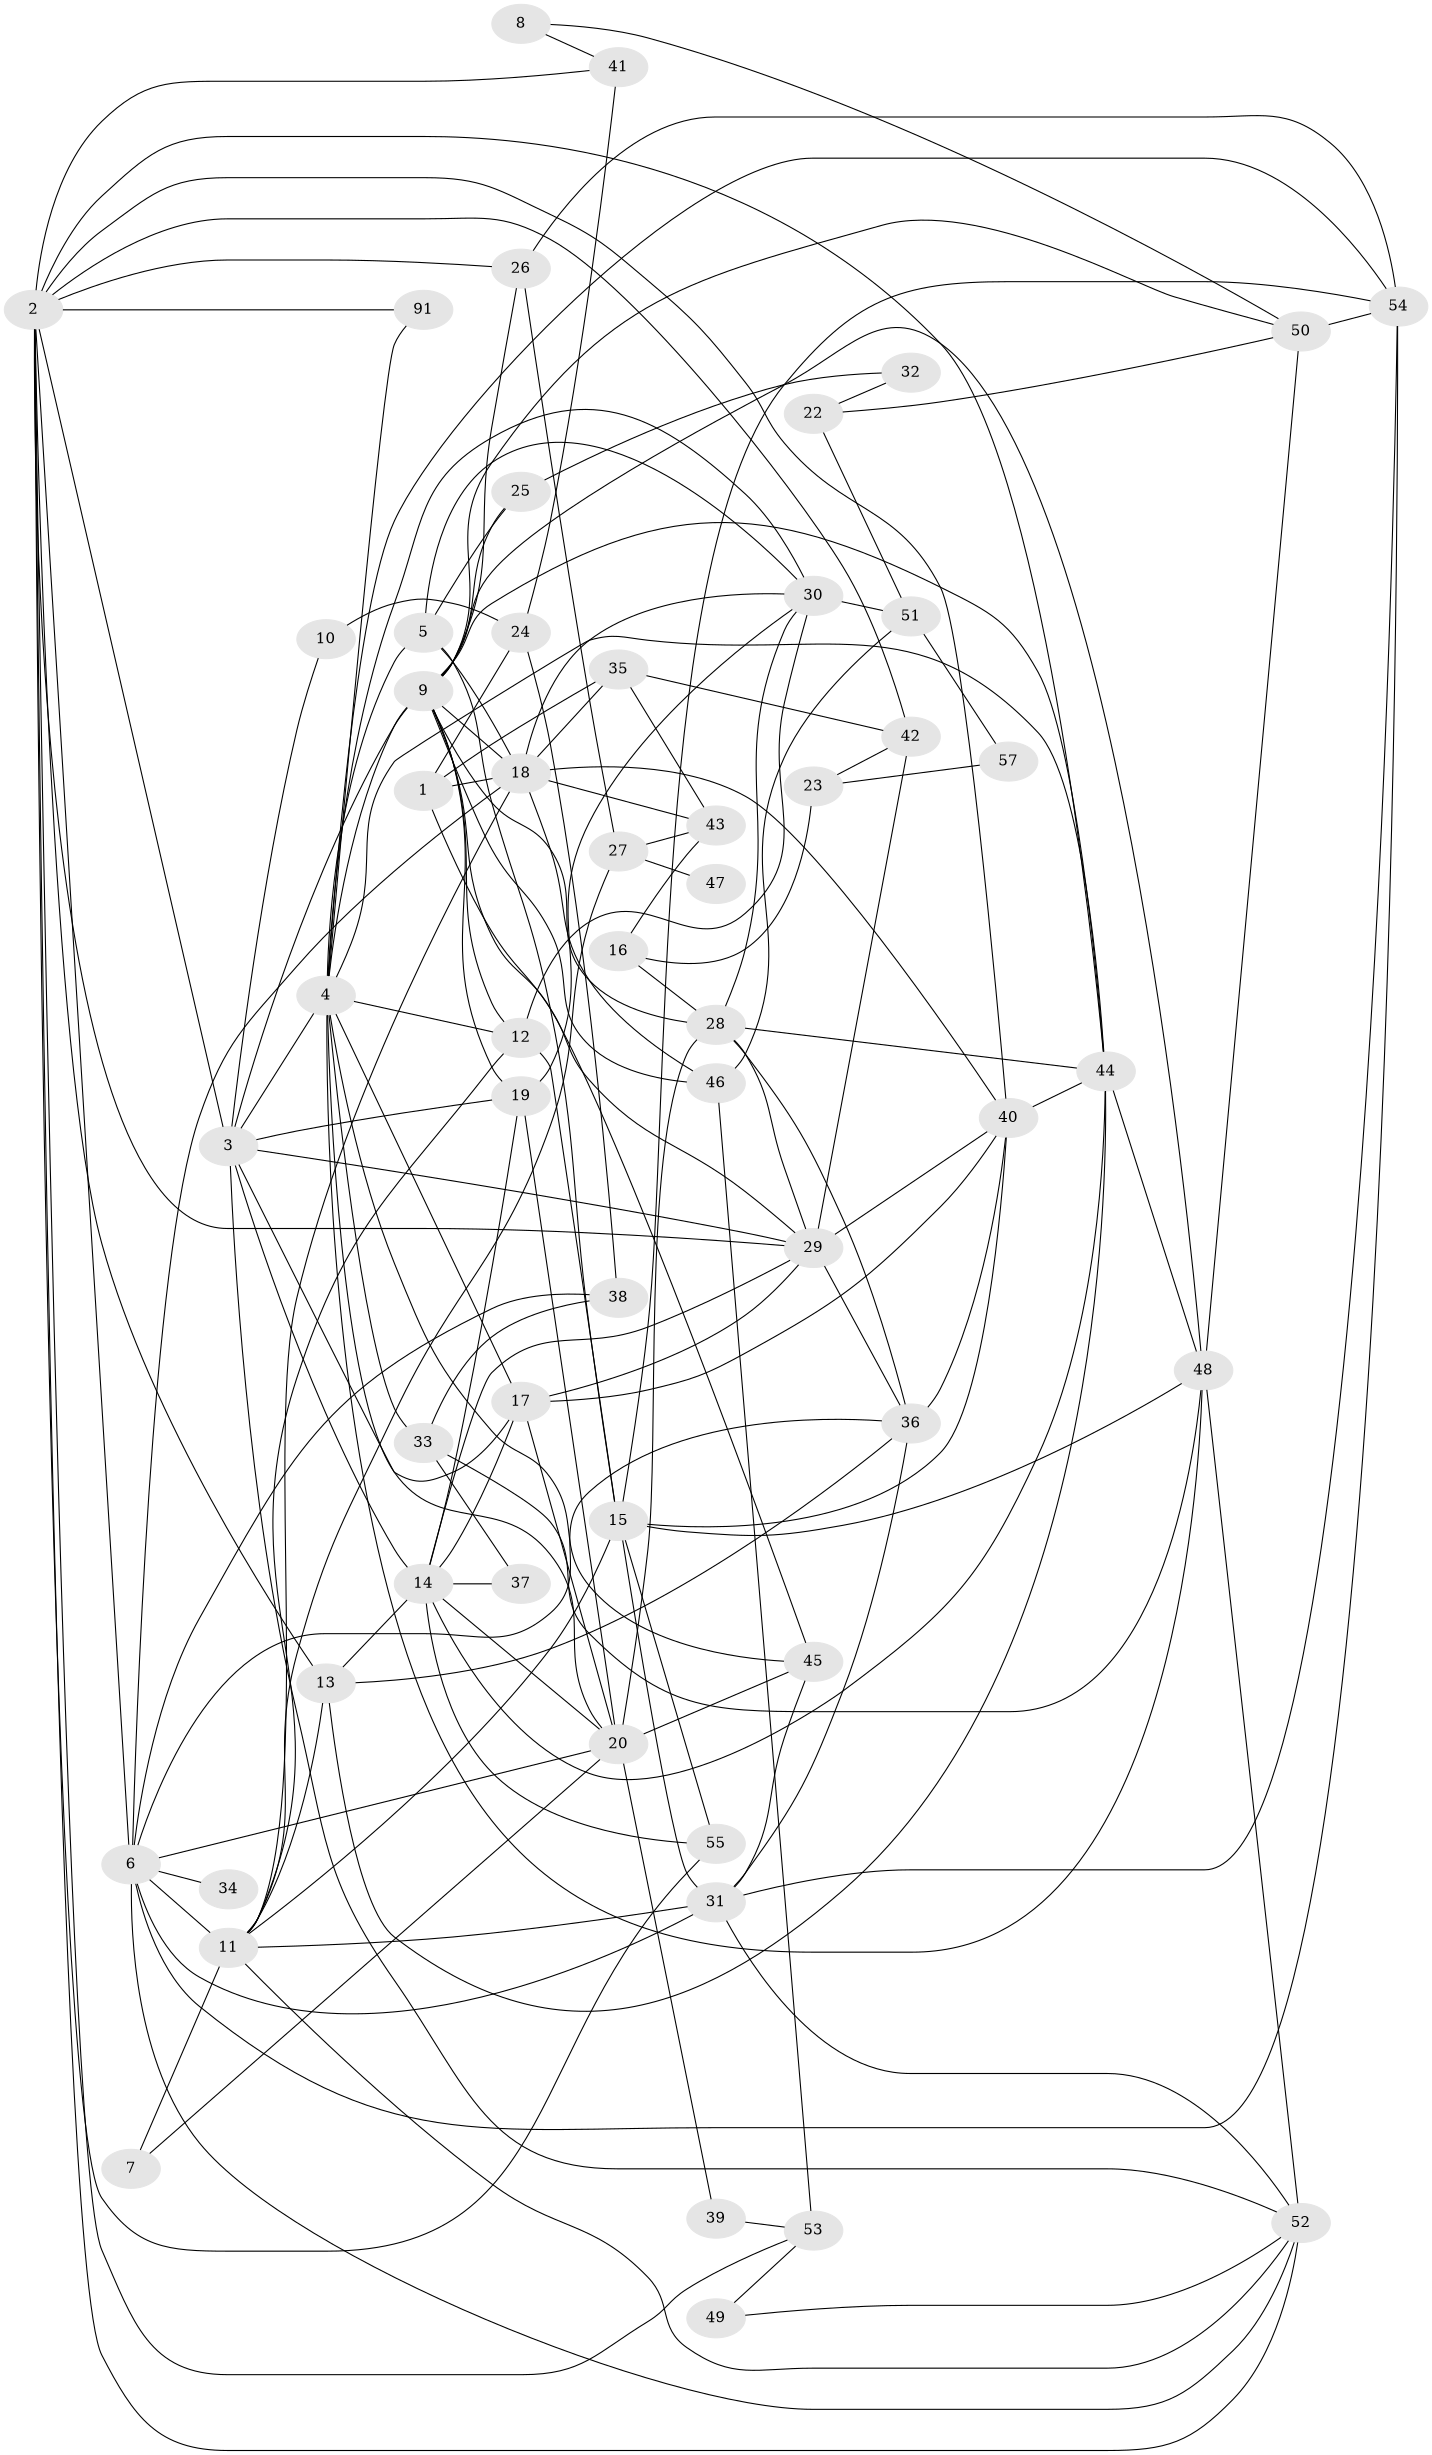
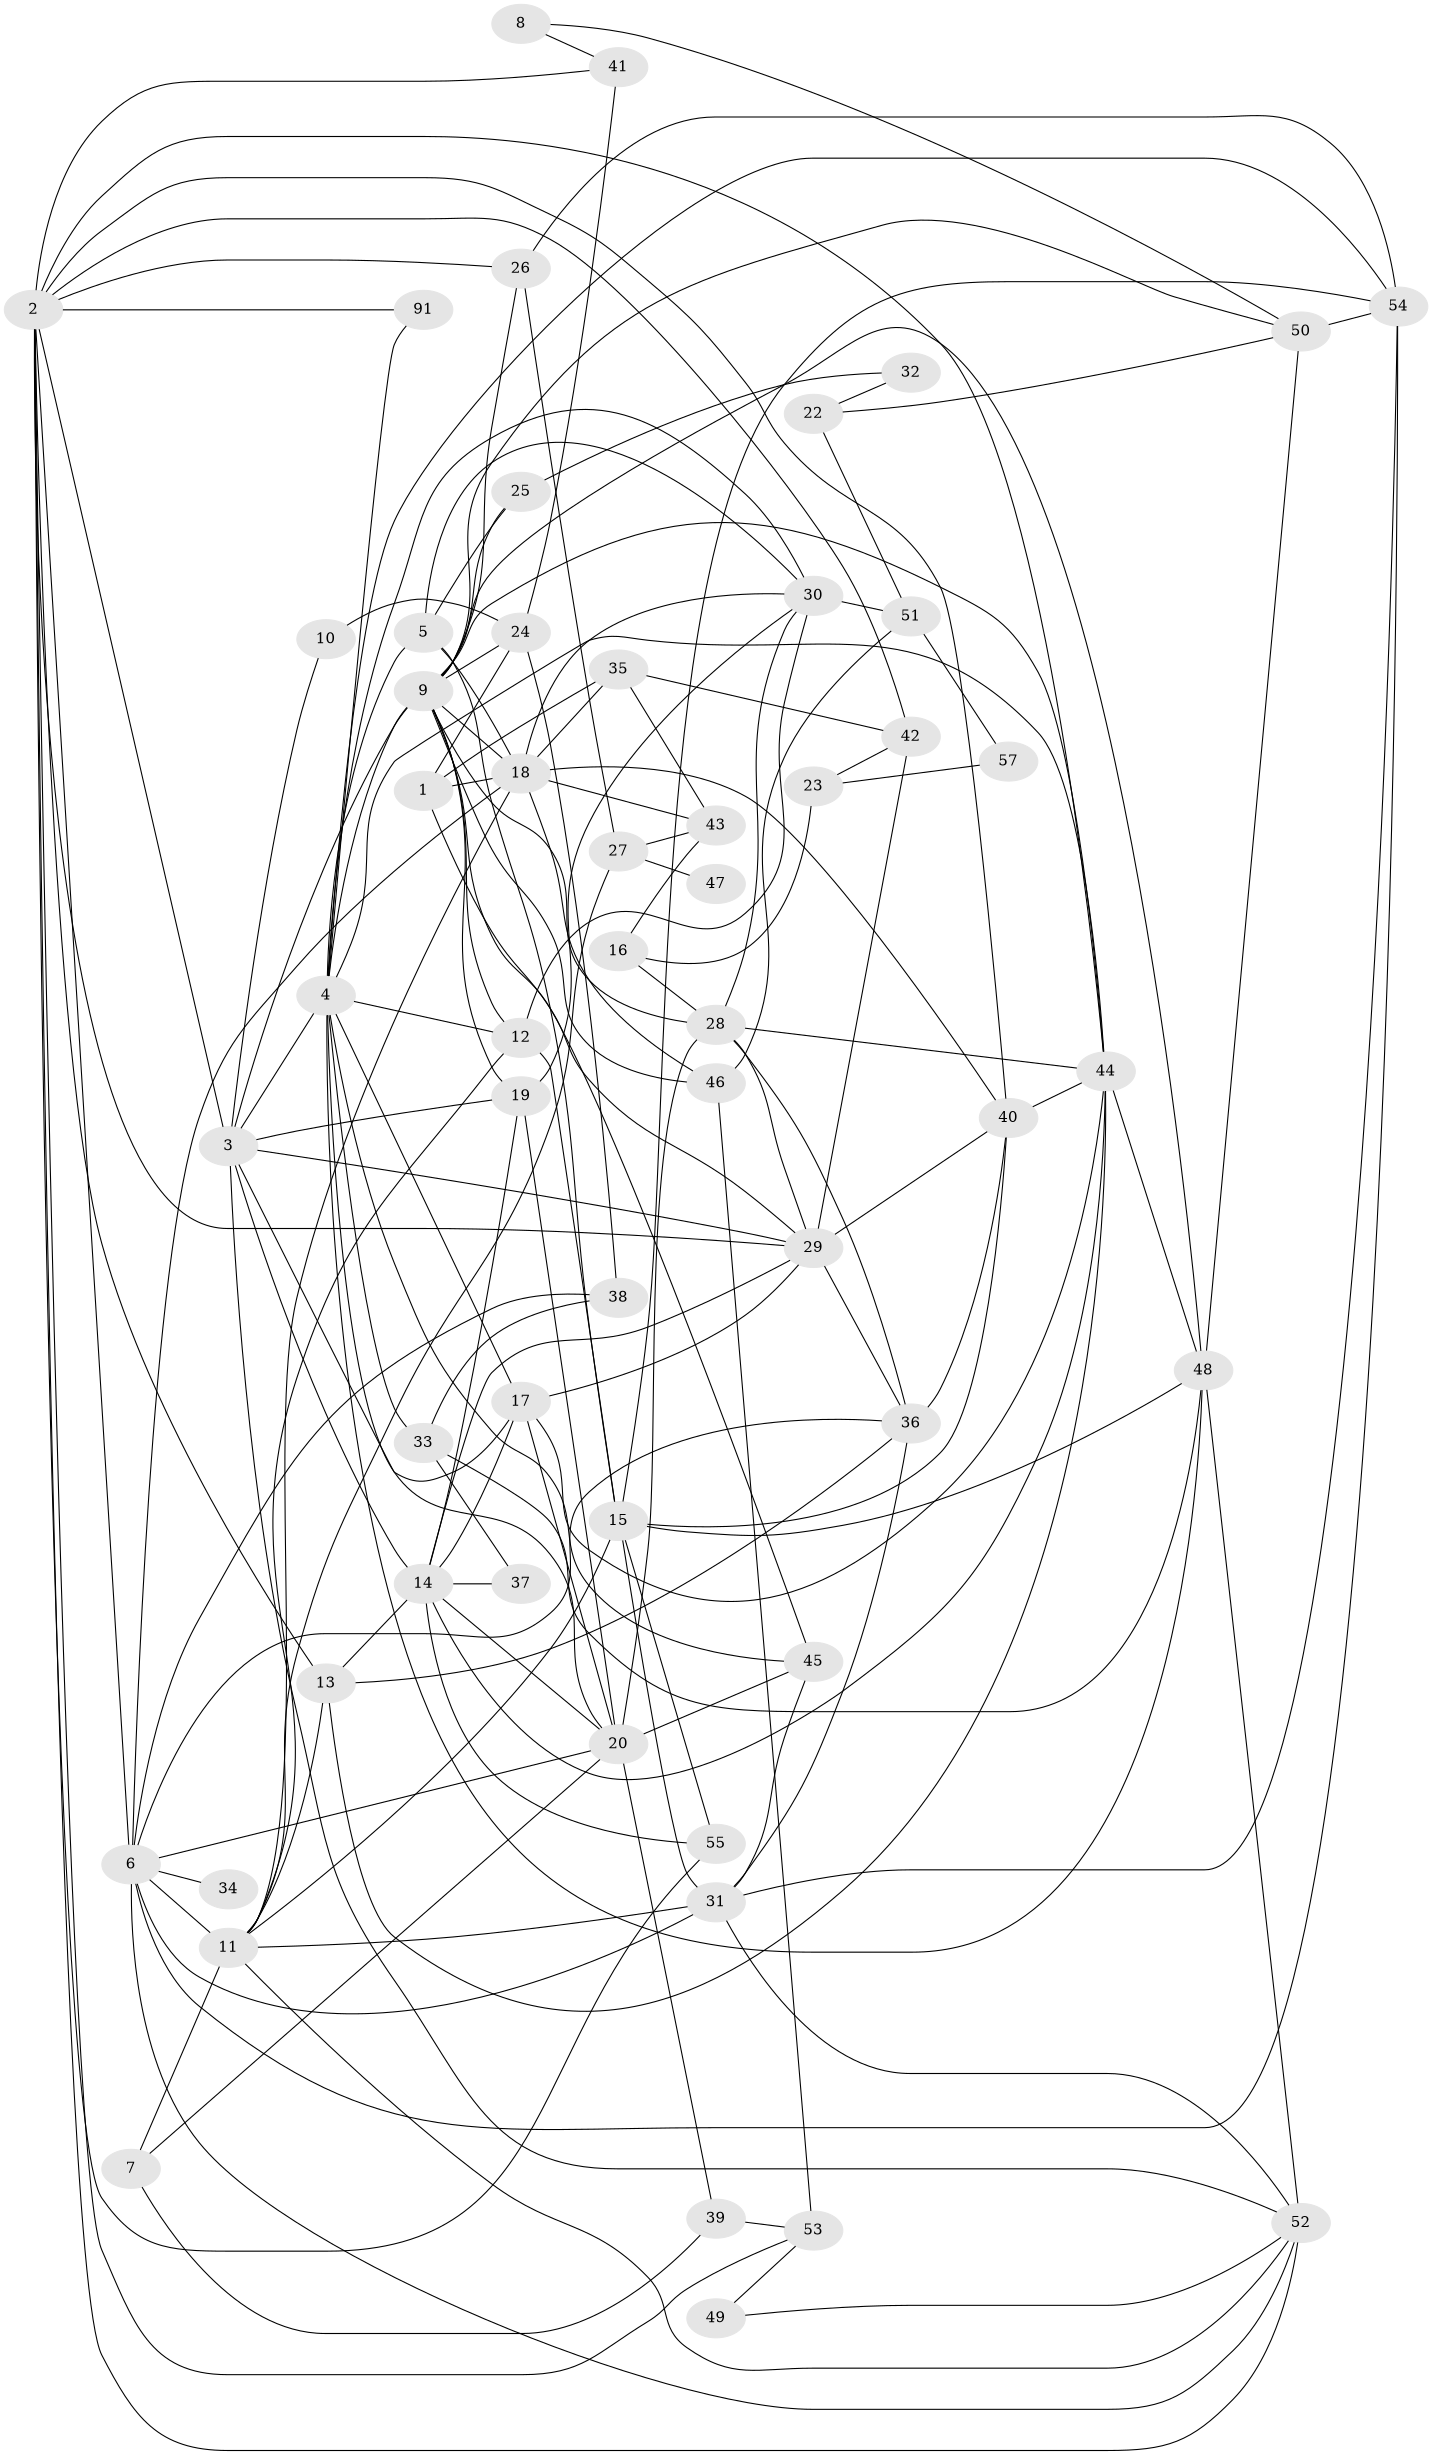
edge "24" -- "9": added
edge "40" -- "17": now "44" -- "17"
edge "7" -- "39": added
